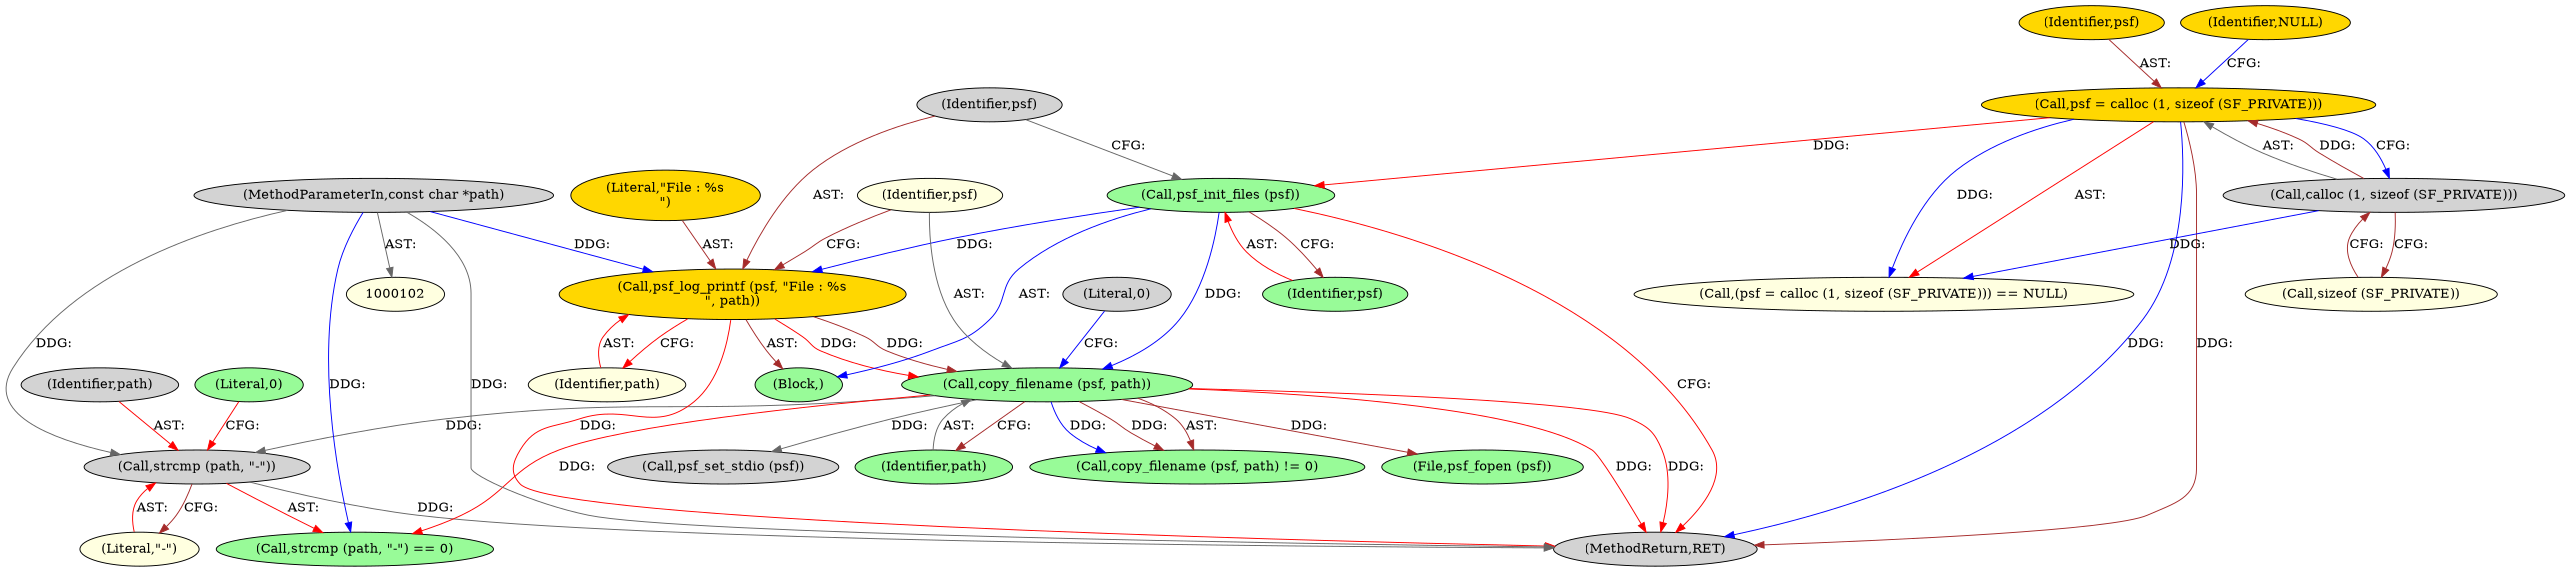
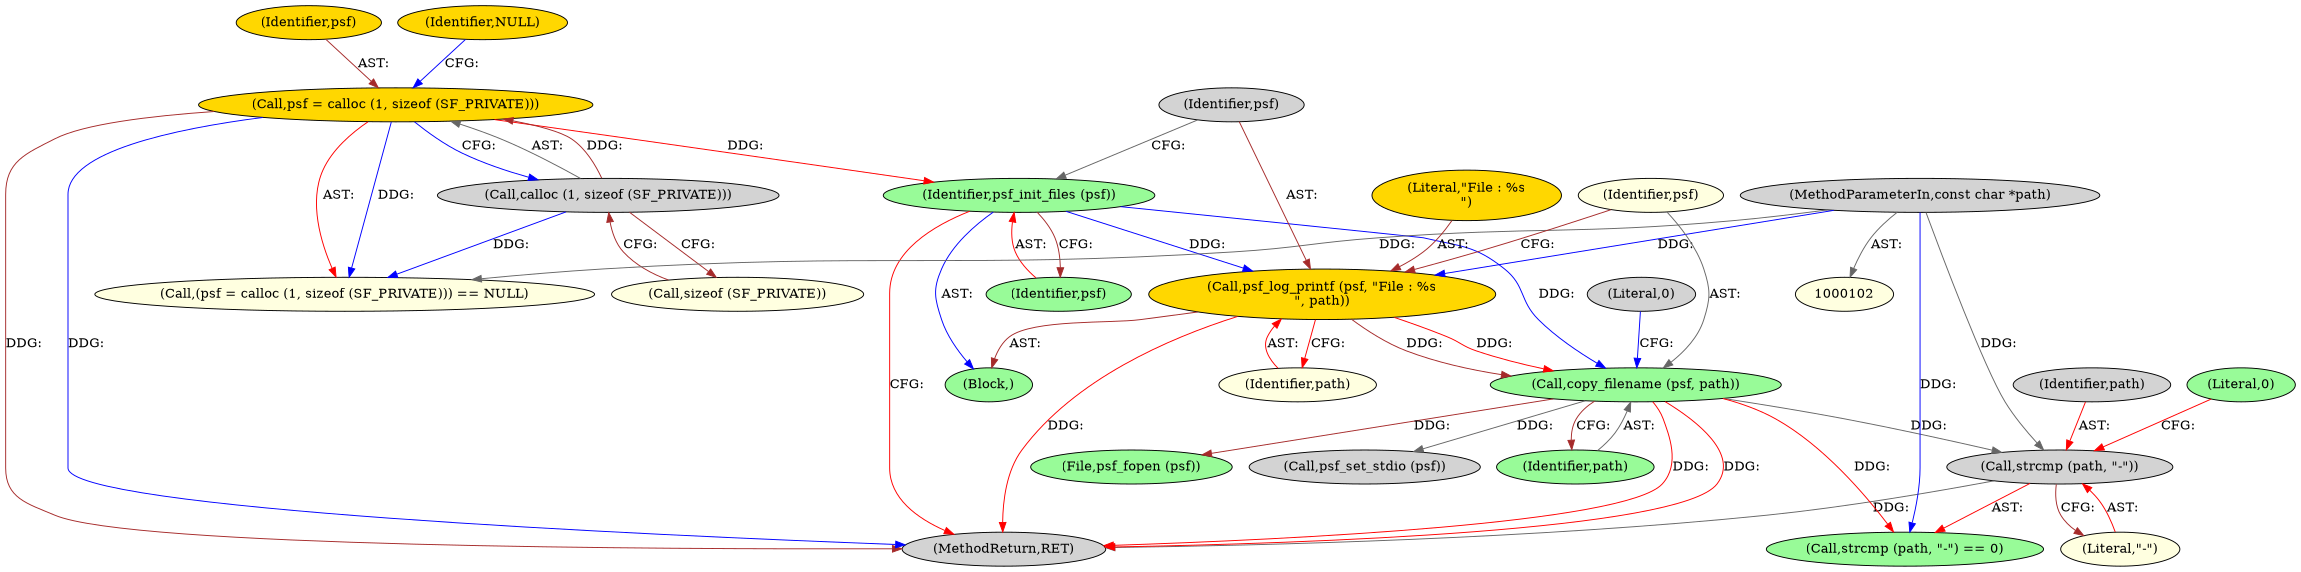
node "(Call,psf_init_files (psf))": label "(Call,psf_init_files (psf))" -> "(Identifier,psf_init_files (psf))"
node "(Call,copy_filename (psf, path) != 0)": removed
edge "(MethodParameterIn,const char *path)" -> "(MethodReturn,RET)": now "(MethodParameterIn,const char *path)" -> "(Call,(psf = calloc (1, sizeof (SF_PRIVATE))) == NULL)"
